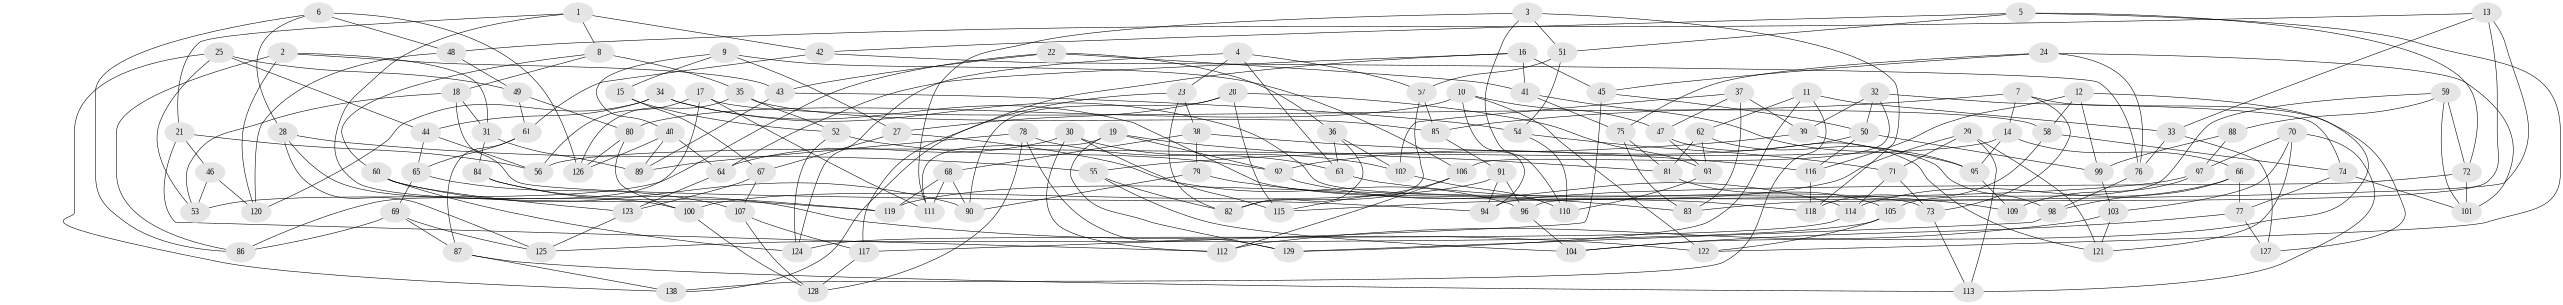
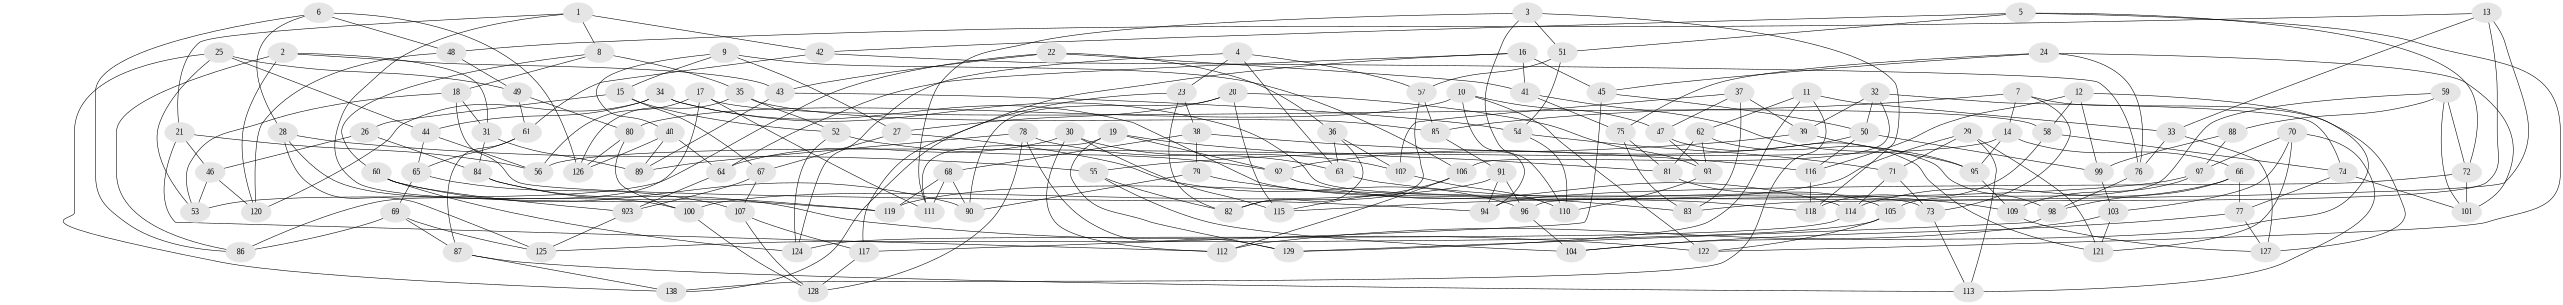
node "26": added
node "123": label "123" -> "923"
edge "109" -- "127": added
